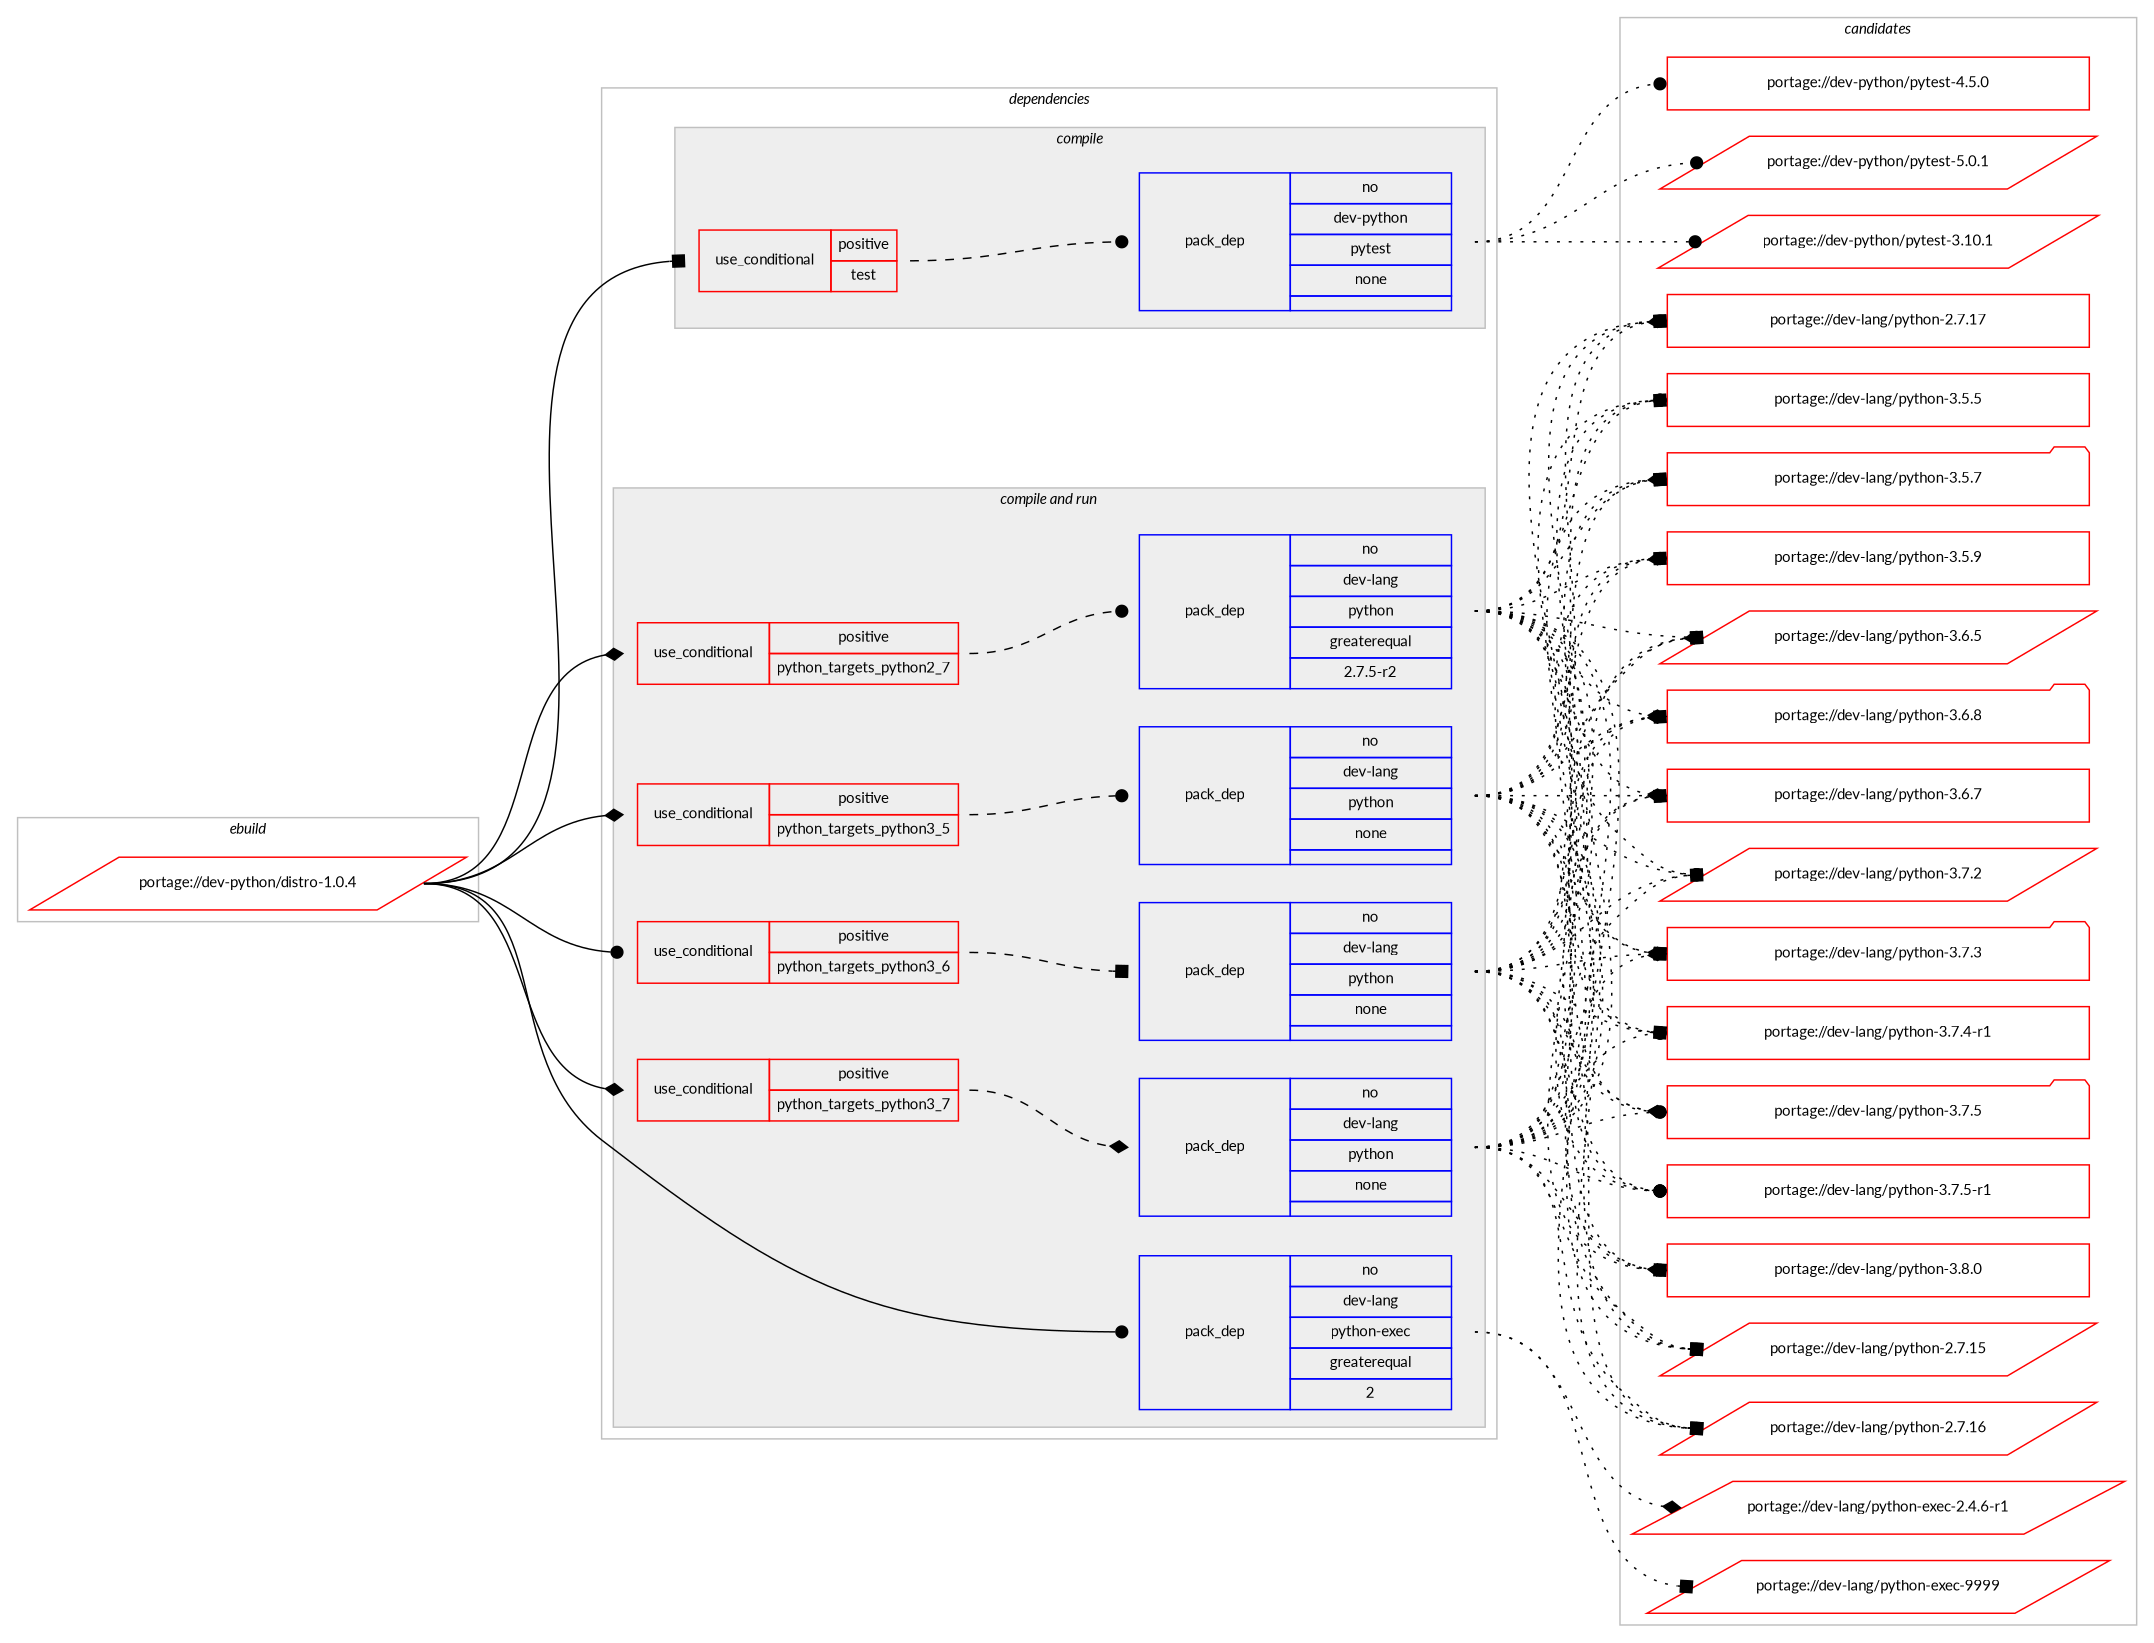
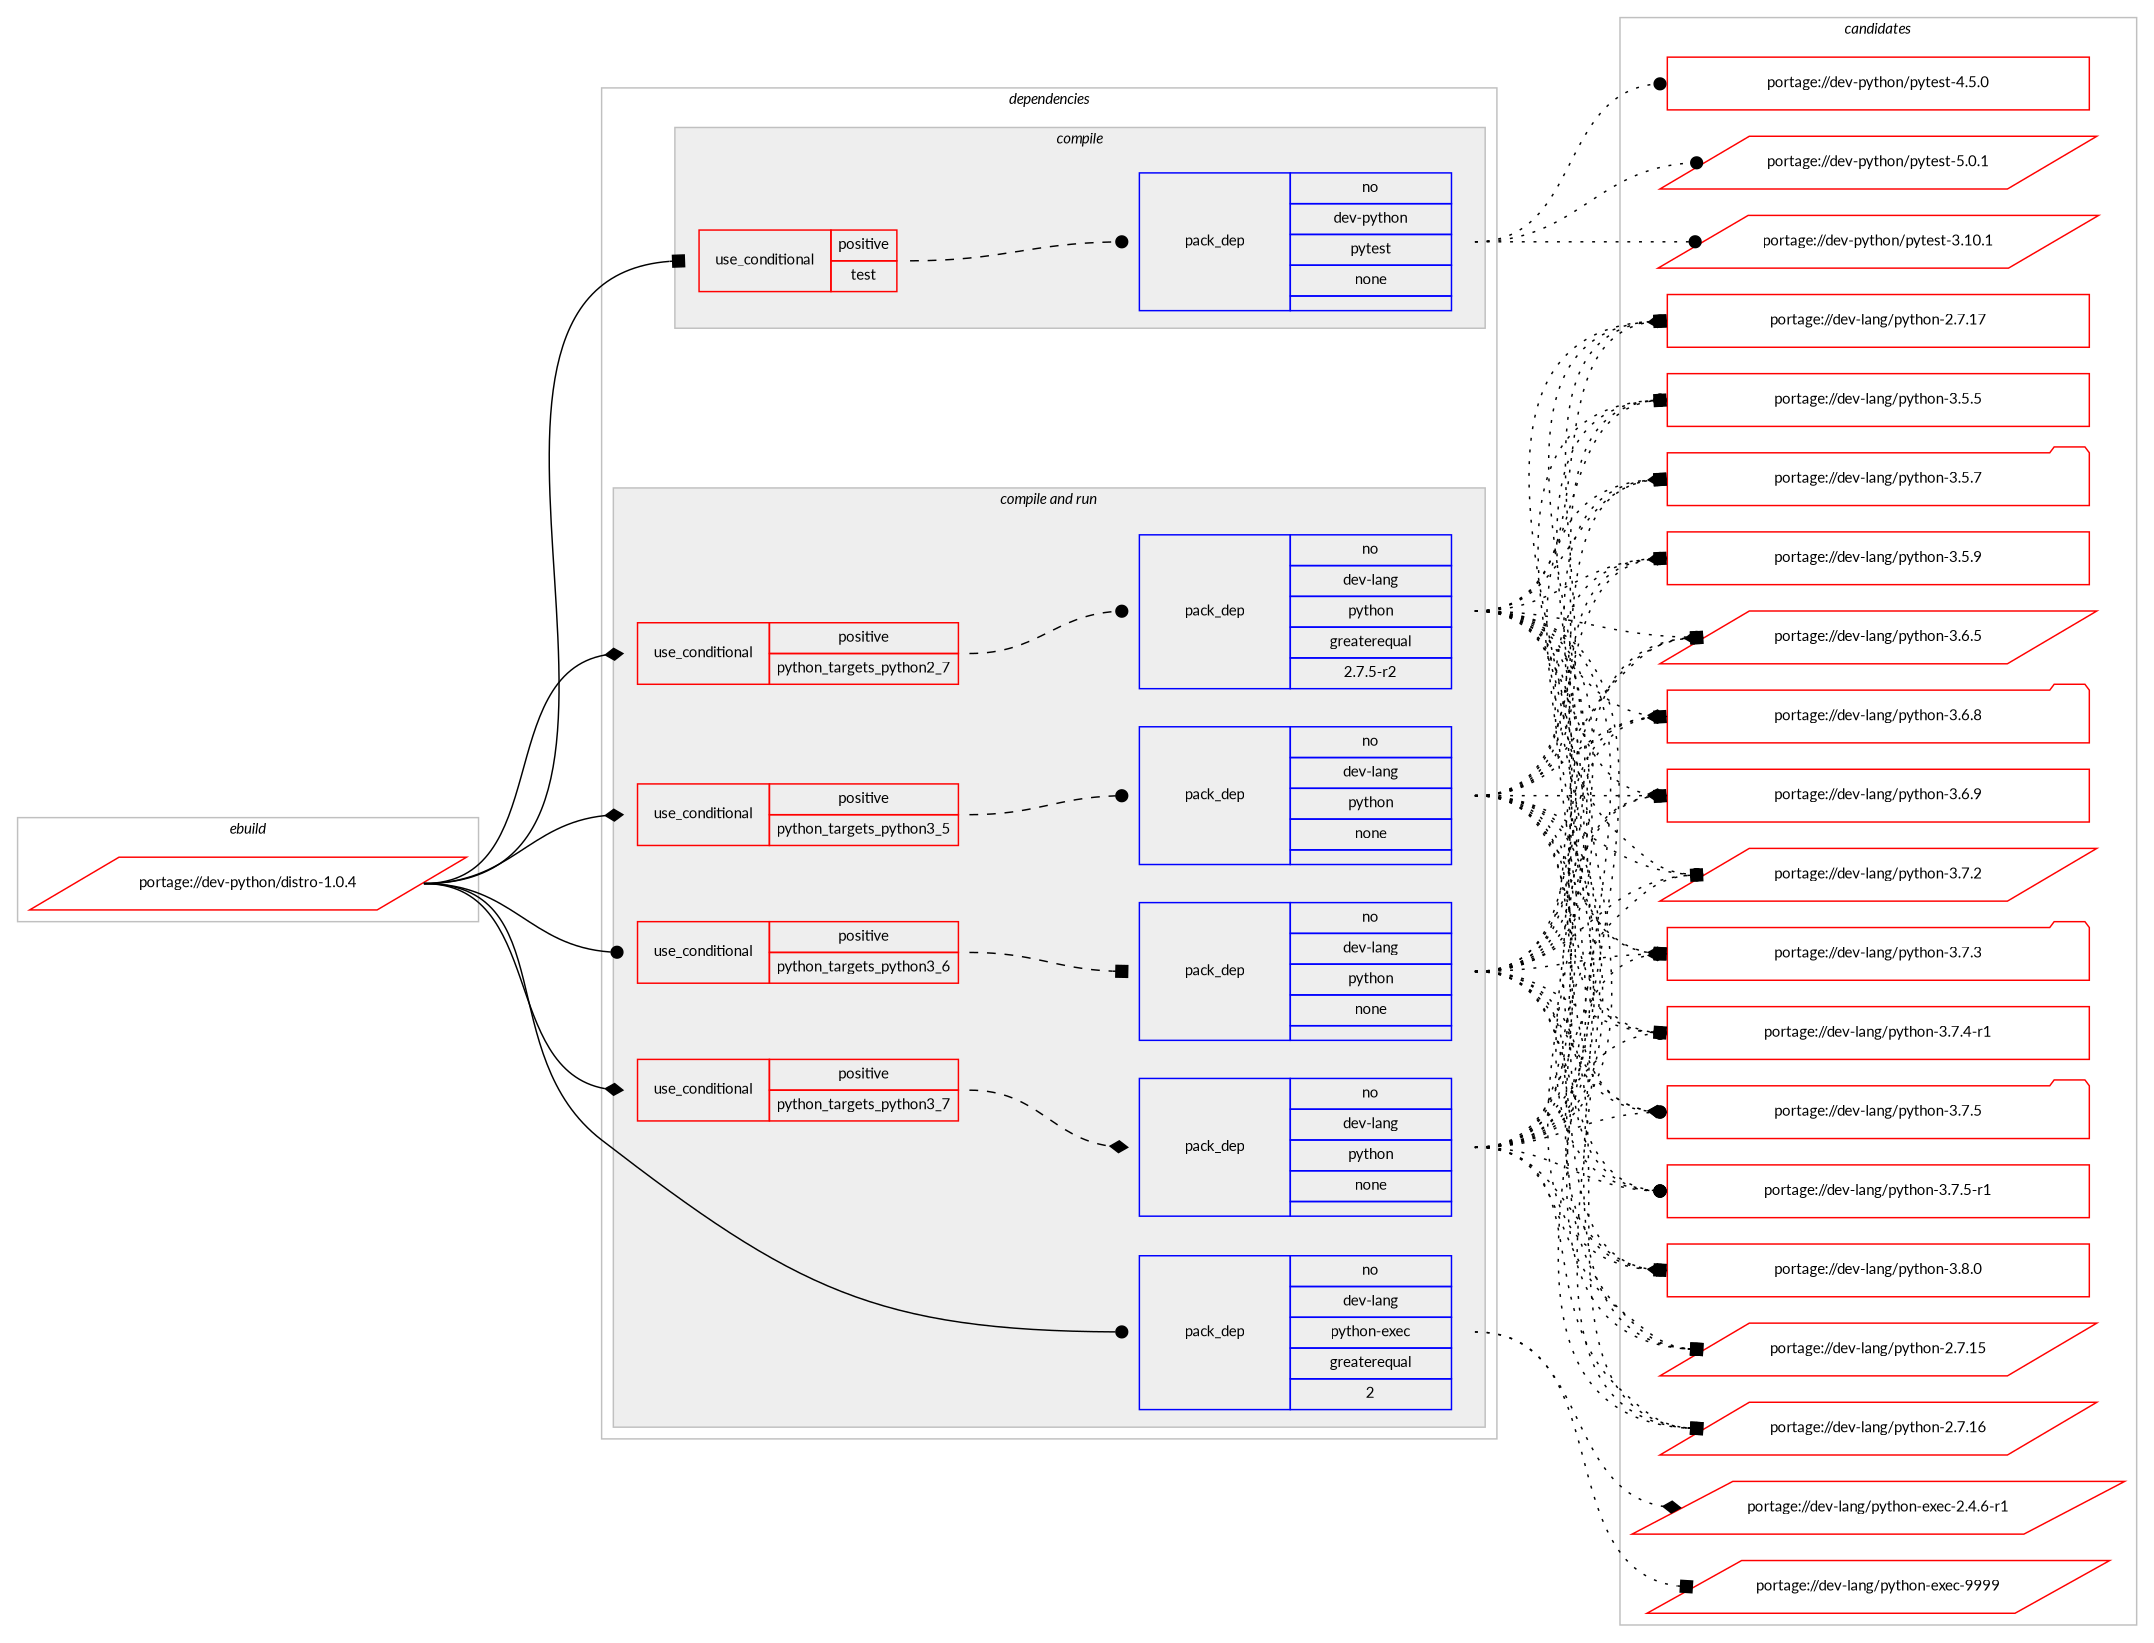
node "portage://dev-lang/python-3.6.7": label "portage://dev-lang/python-3.6.7" -> "portage://dev-lang/python-3.6.9"
